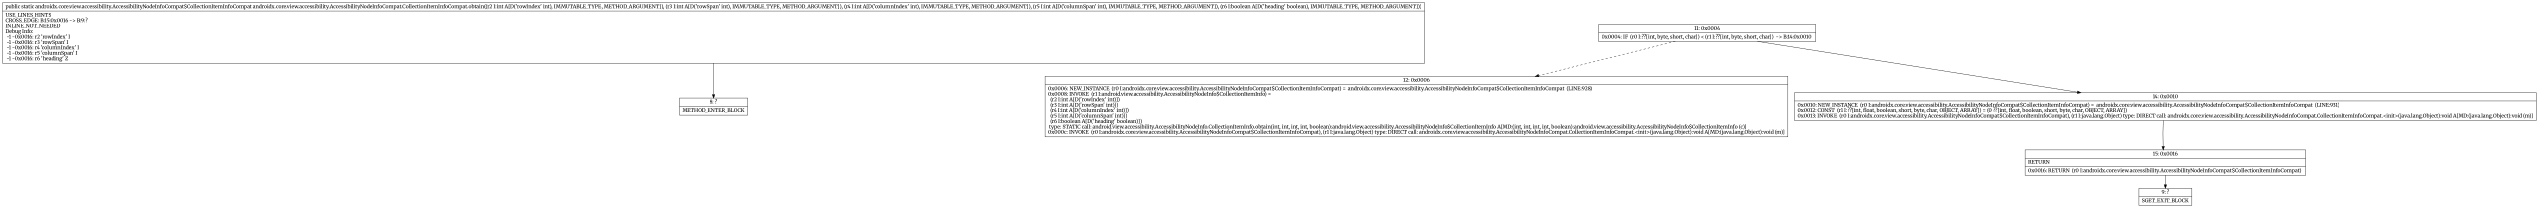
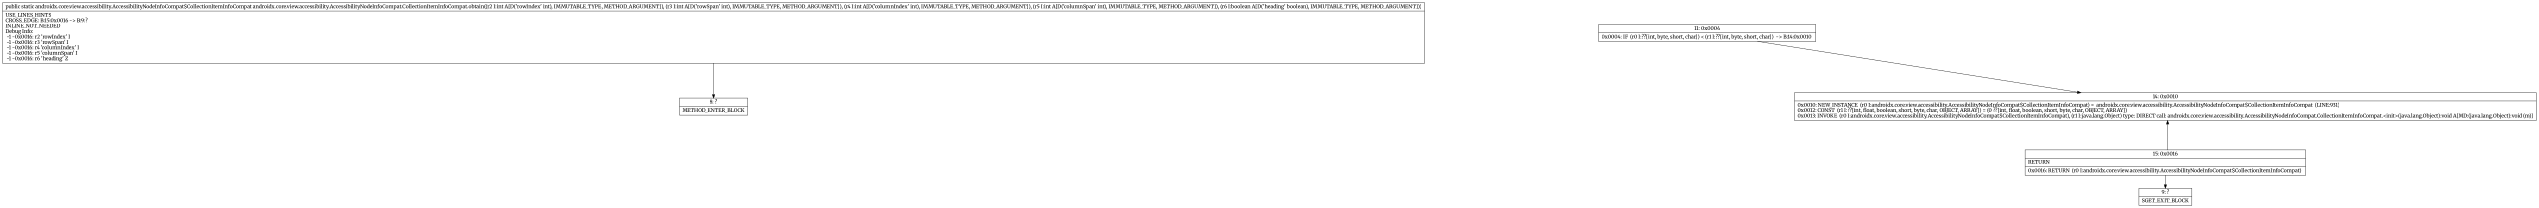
node "12: 0x0006": removed
edge "14: 0x0010" -> "15: 0x0016": reversed
